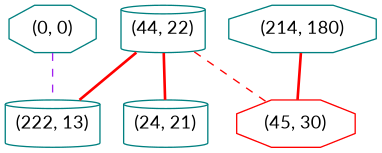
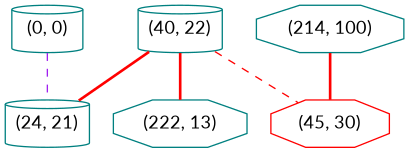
node "(0, 0)": shape octagon -> cylinder
node "(44, 22)": label "(44, 22)" -> "(40, 22)"
node "(214, 180)": label "(214, 180)" -> "(214, 100)"
edge "(0, 0)" -- "(222, 13)": now "(0, 0)" -- "(24, 21)"
node "(222, 13)": shape cylinder -> octagon
